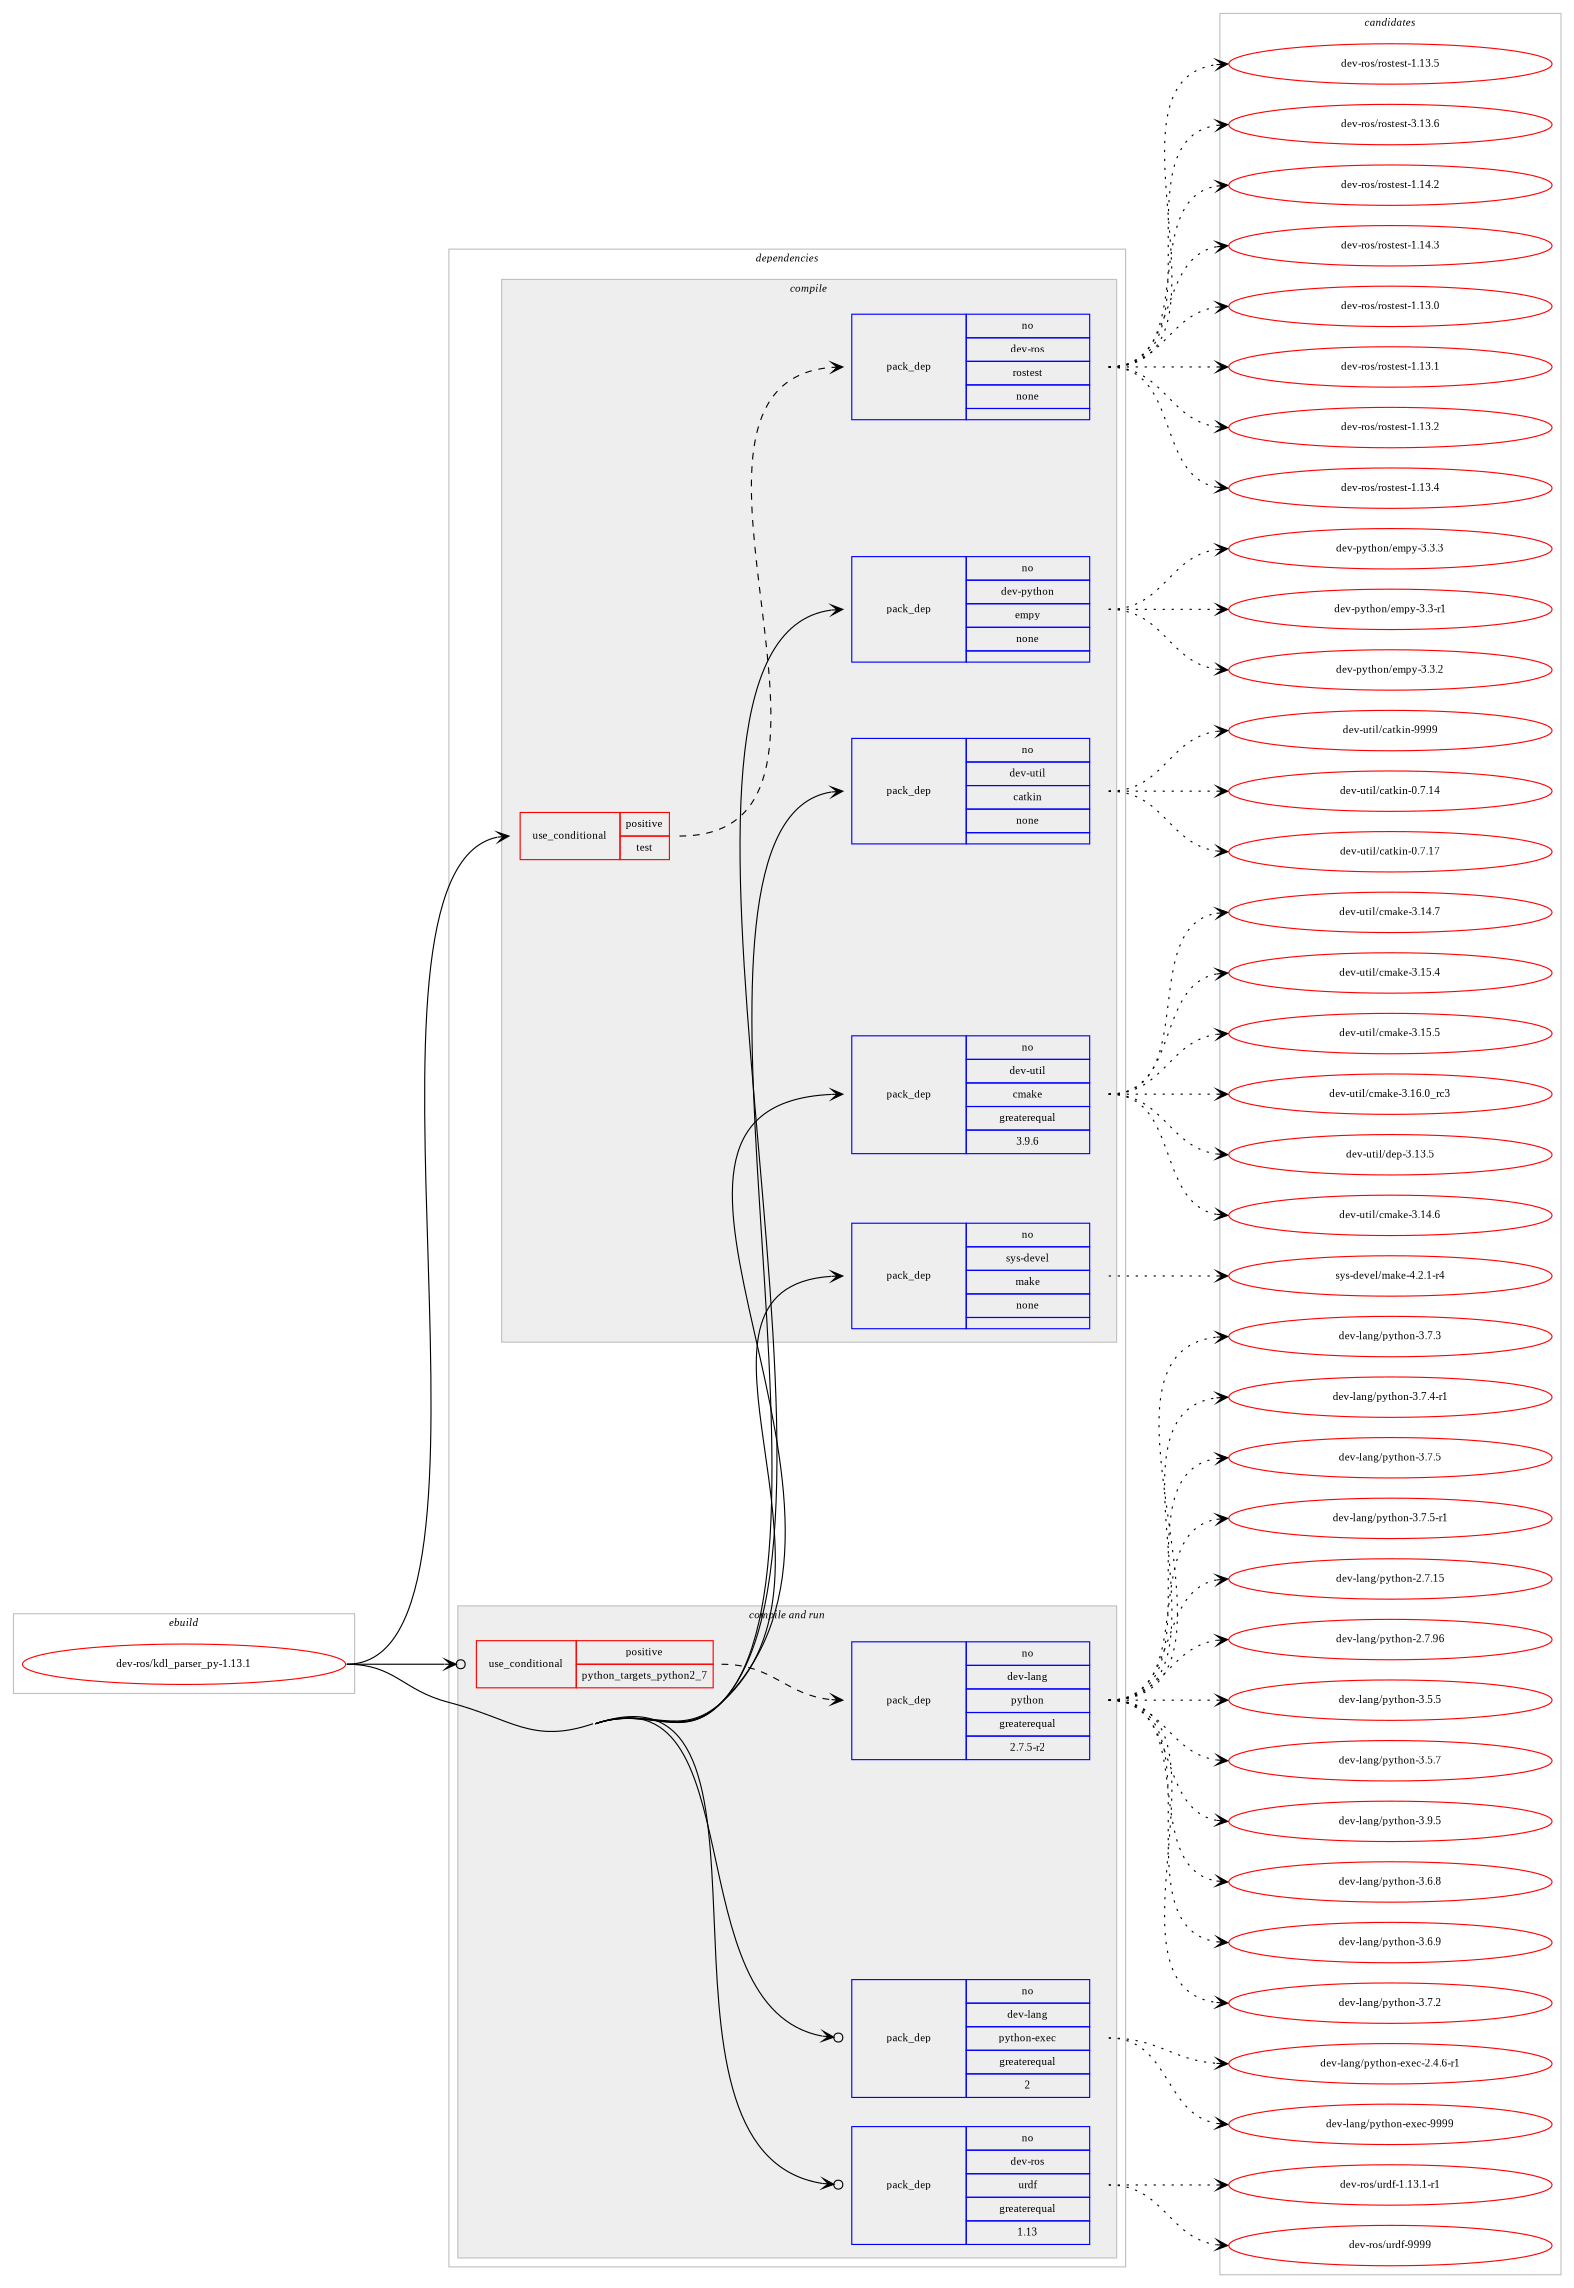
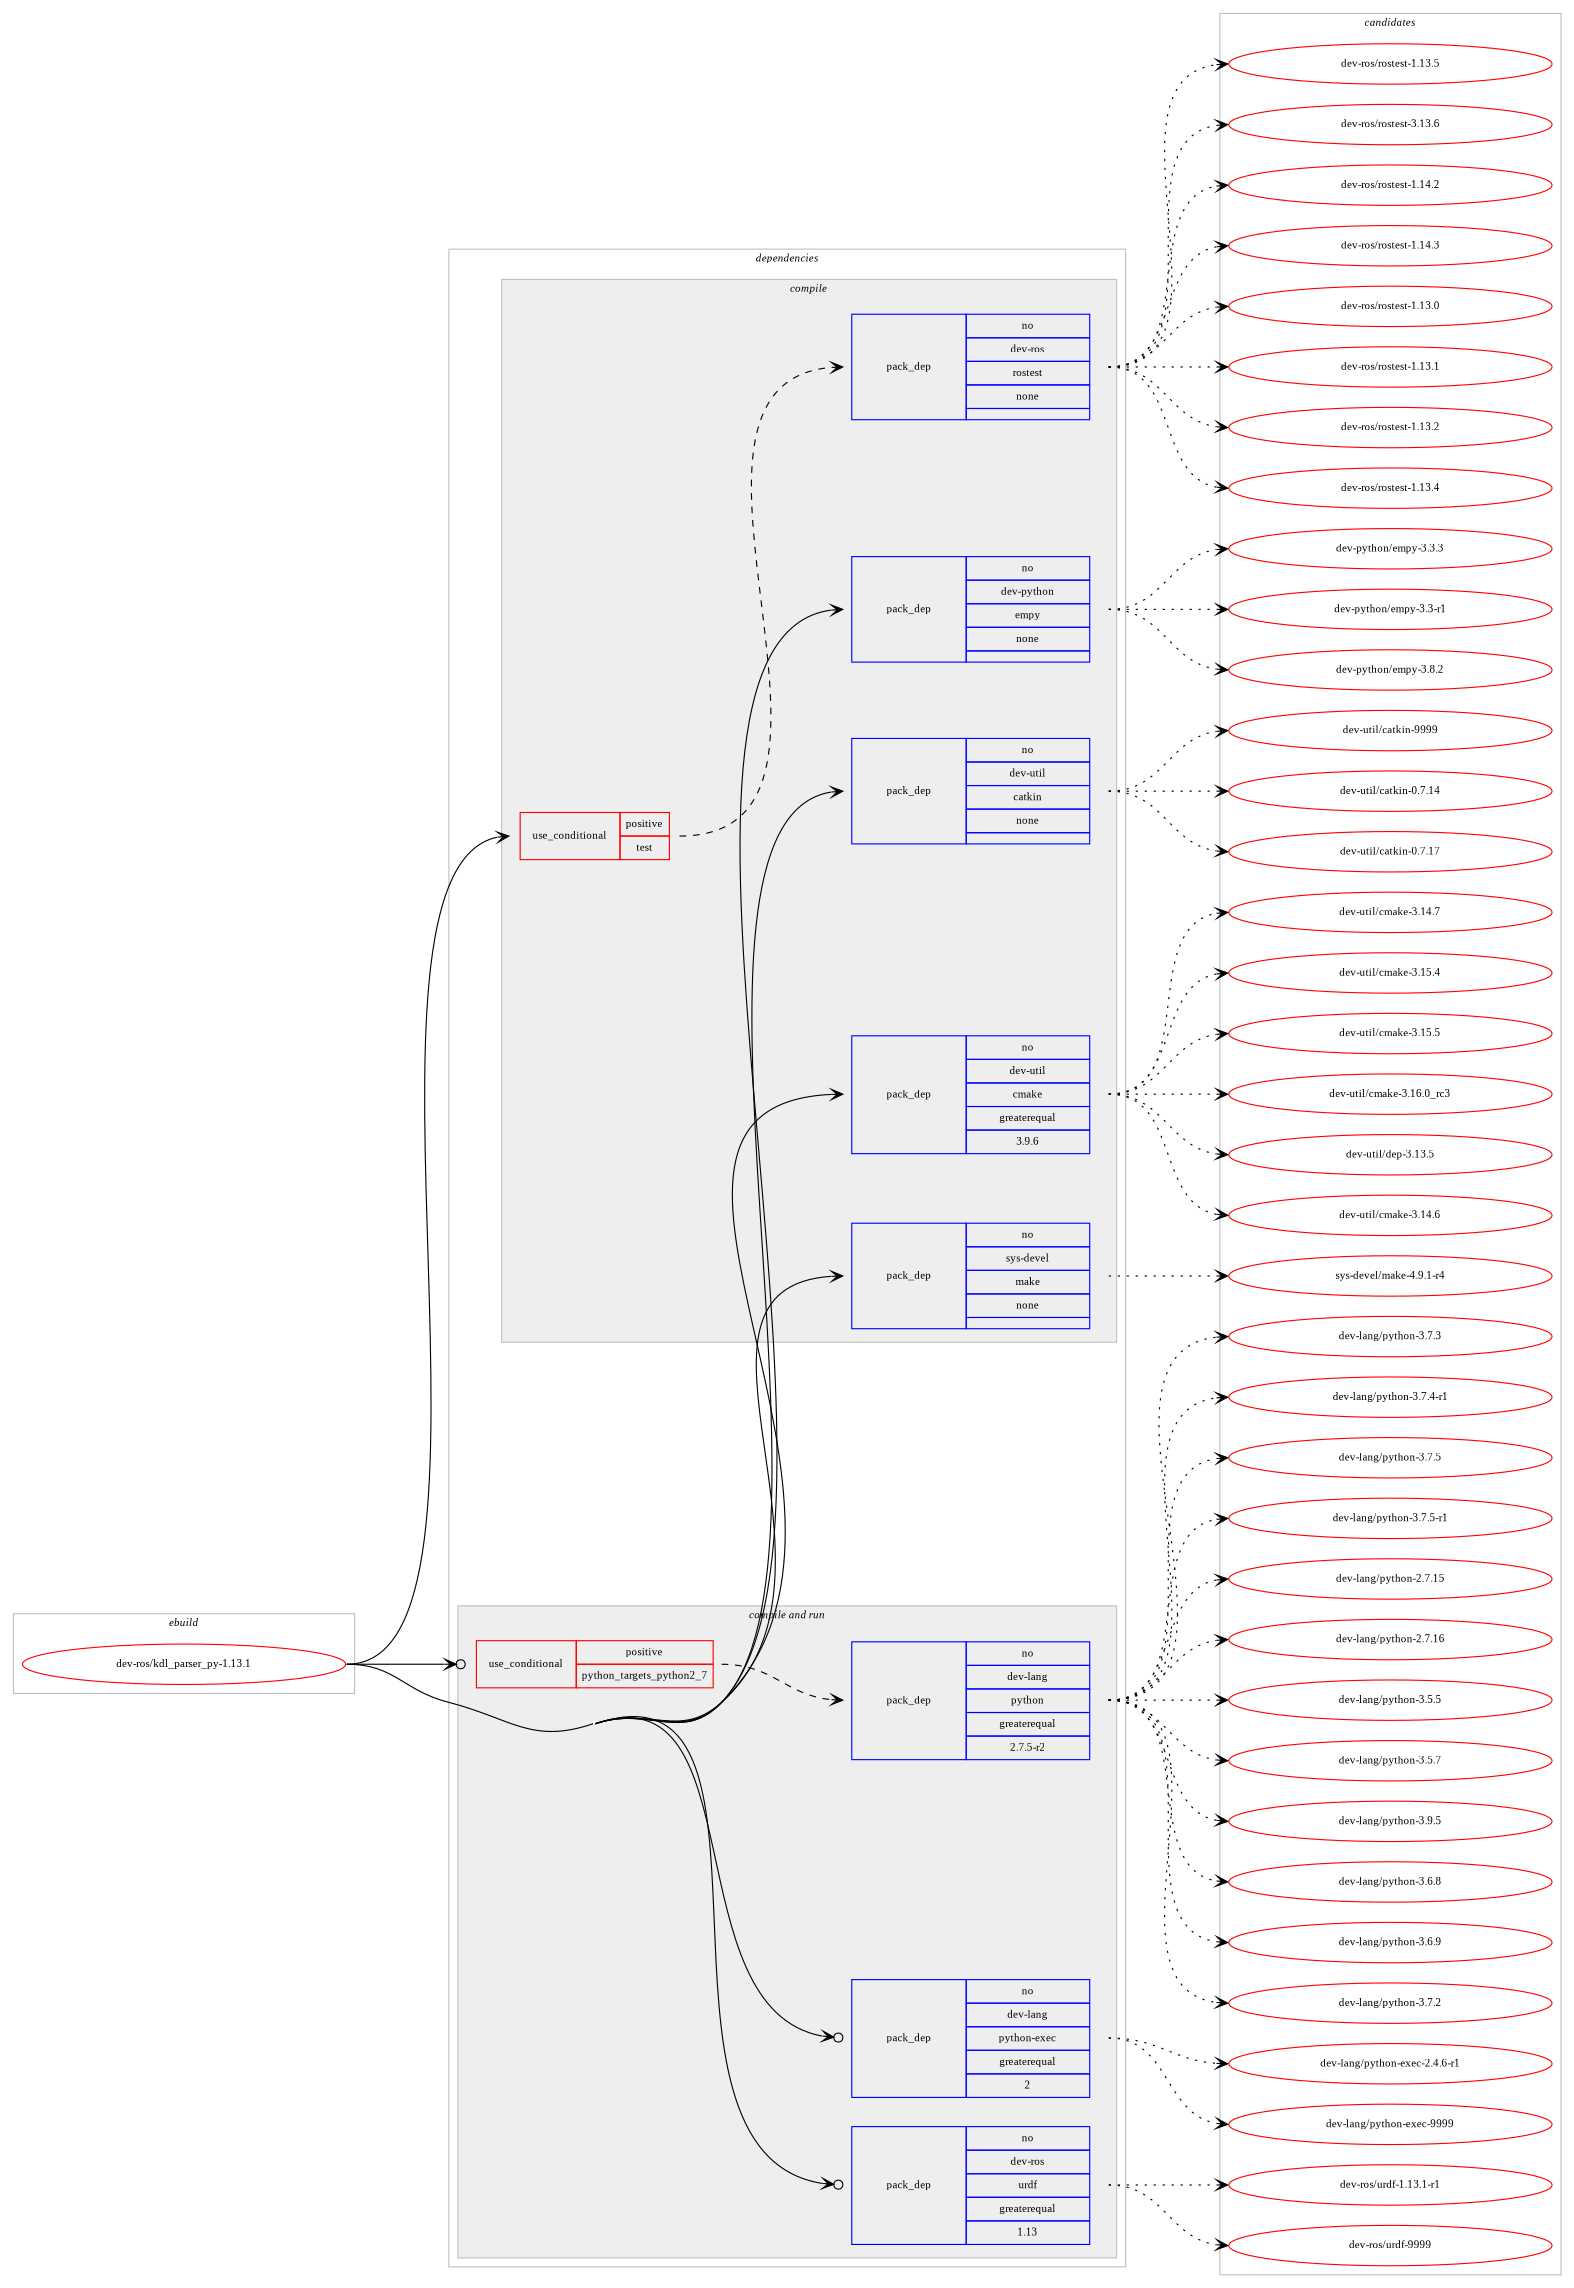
node "dev-python/empy-3.3.2": label "dev-python/empy-3.3.2" -> "dev-python/empy-3.8.2"
node "sys-devel/make-4.2.1-r4": label "sys-devel/make-4.2.1-r4" -> "sys-devel/make-4.9.1-r4"
node "dev-lang/python-2.7.96": label "dev-lang/python-2.7.96" -> "dev-lang/python-2.7.16"
